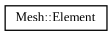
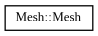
node "Mesh::Element": label "Mesh::Element" -> "Mesh::Mesh"
